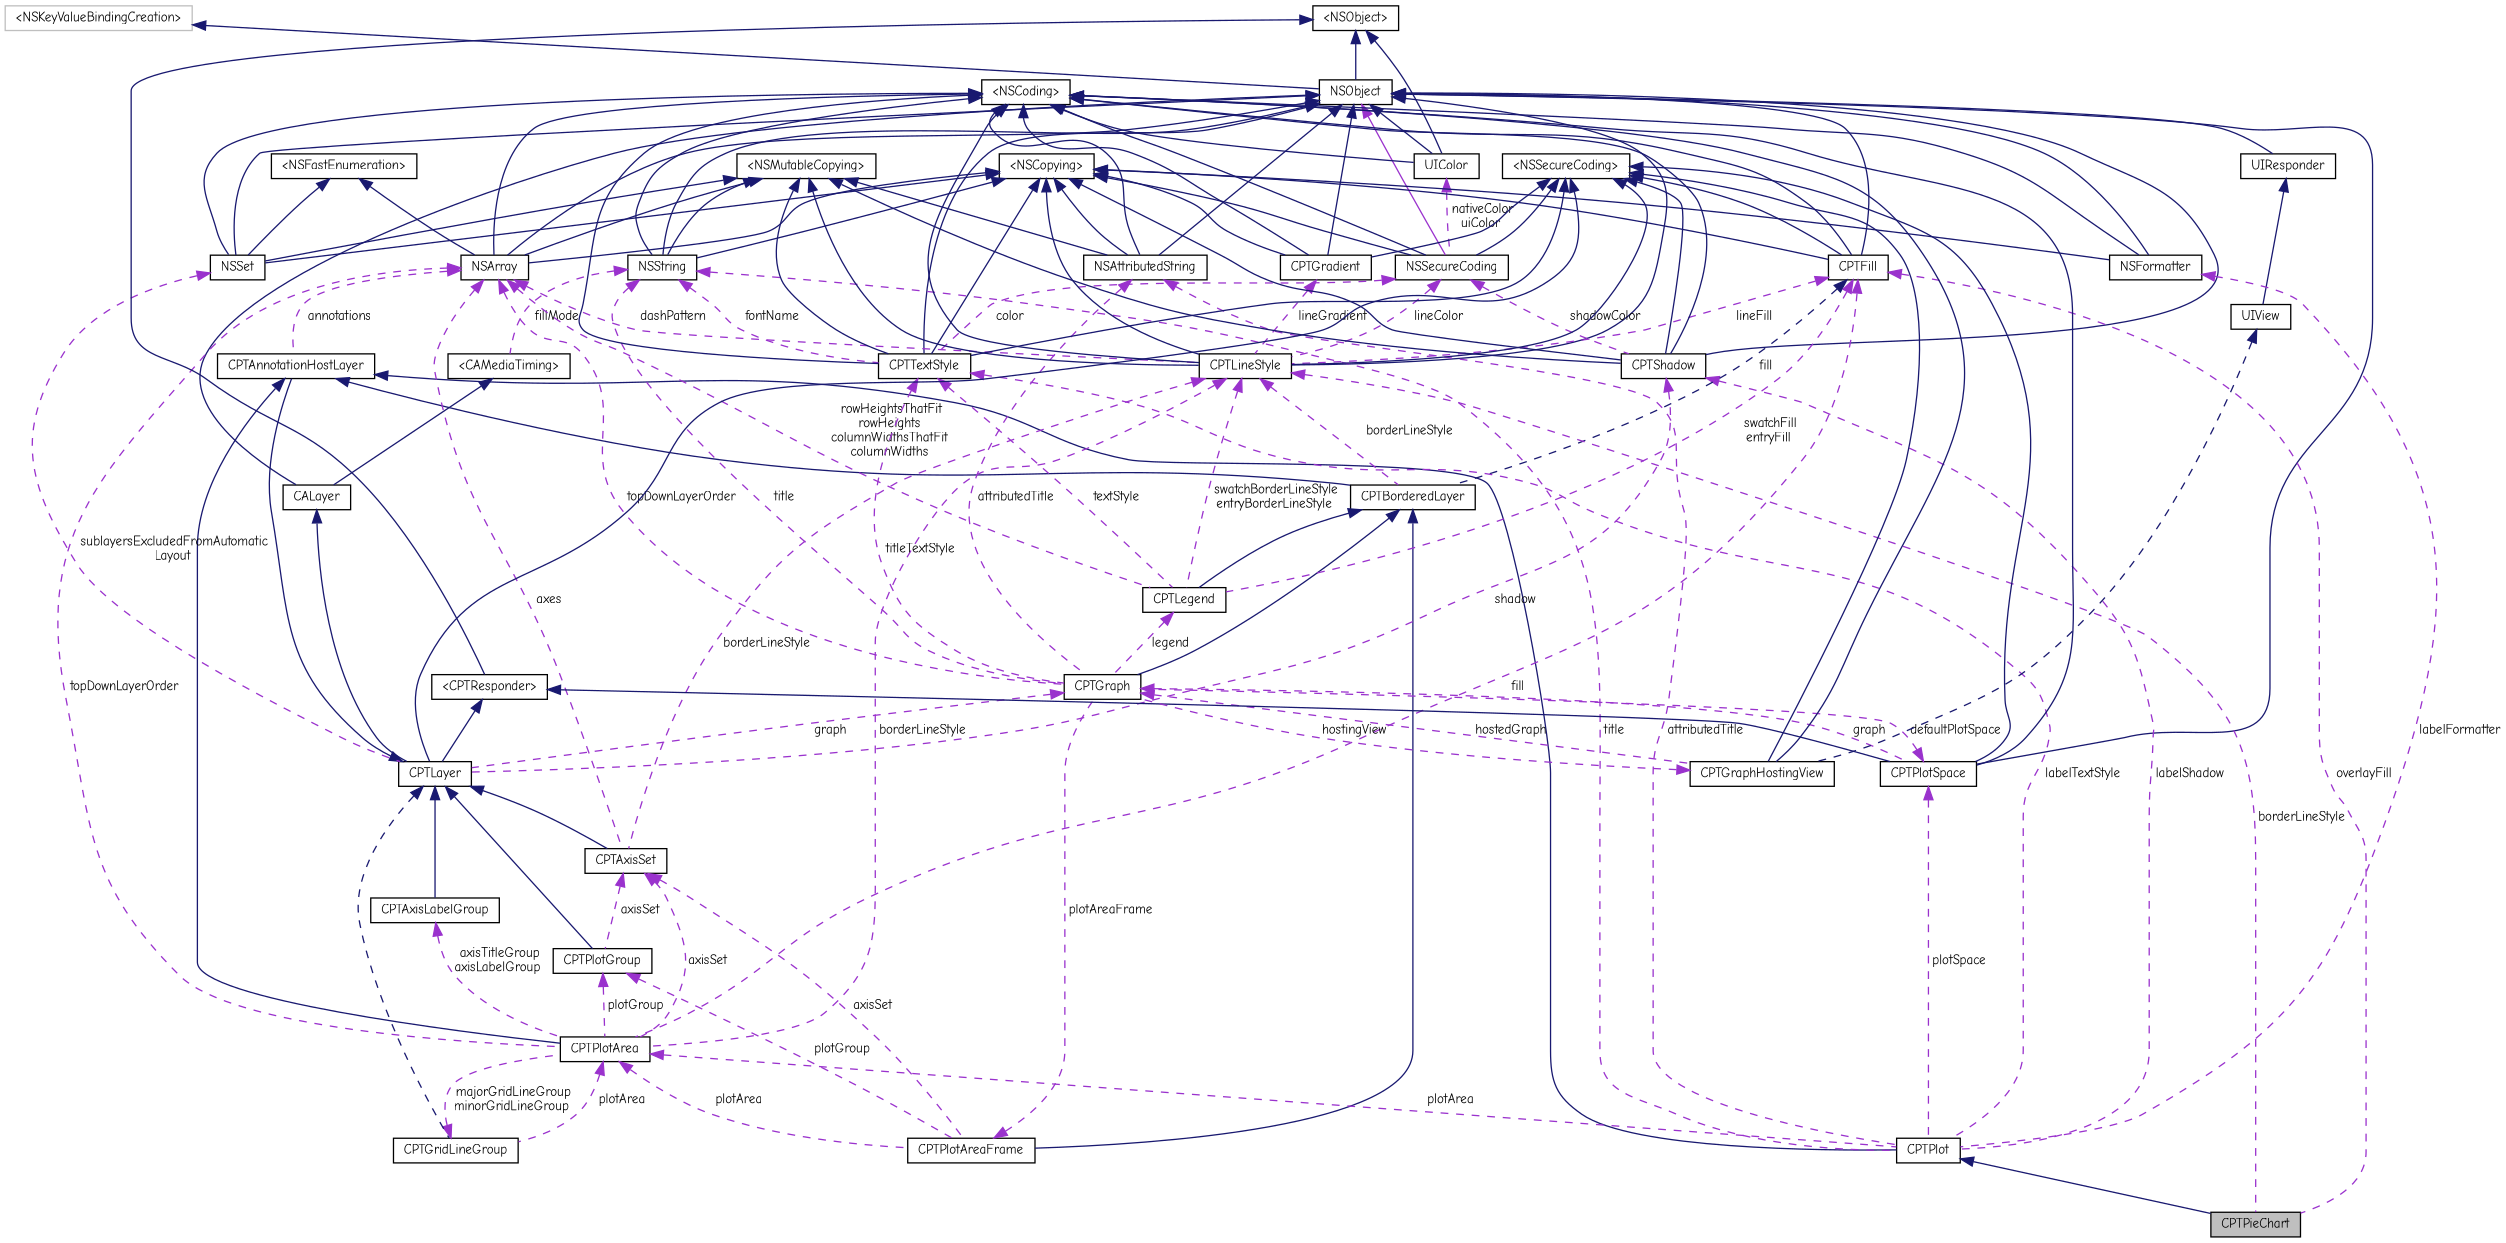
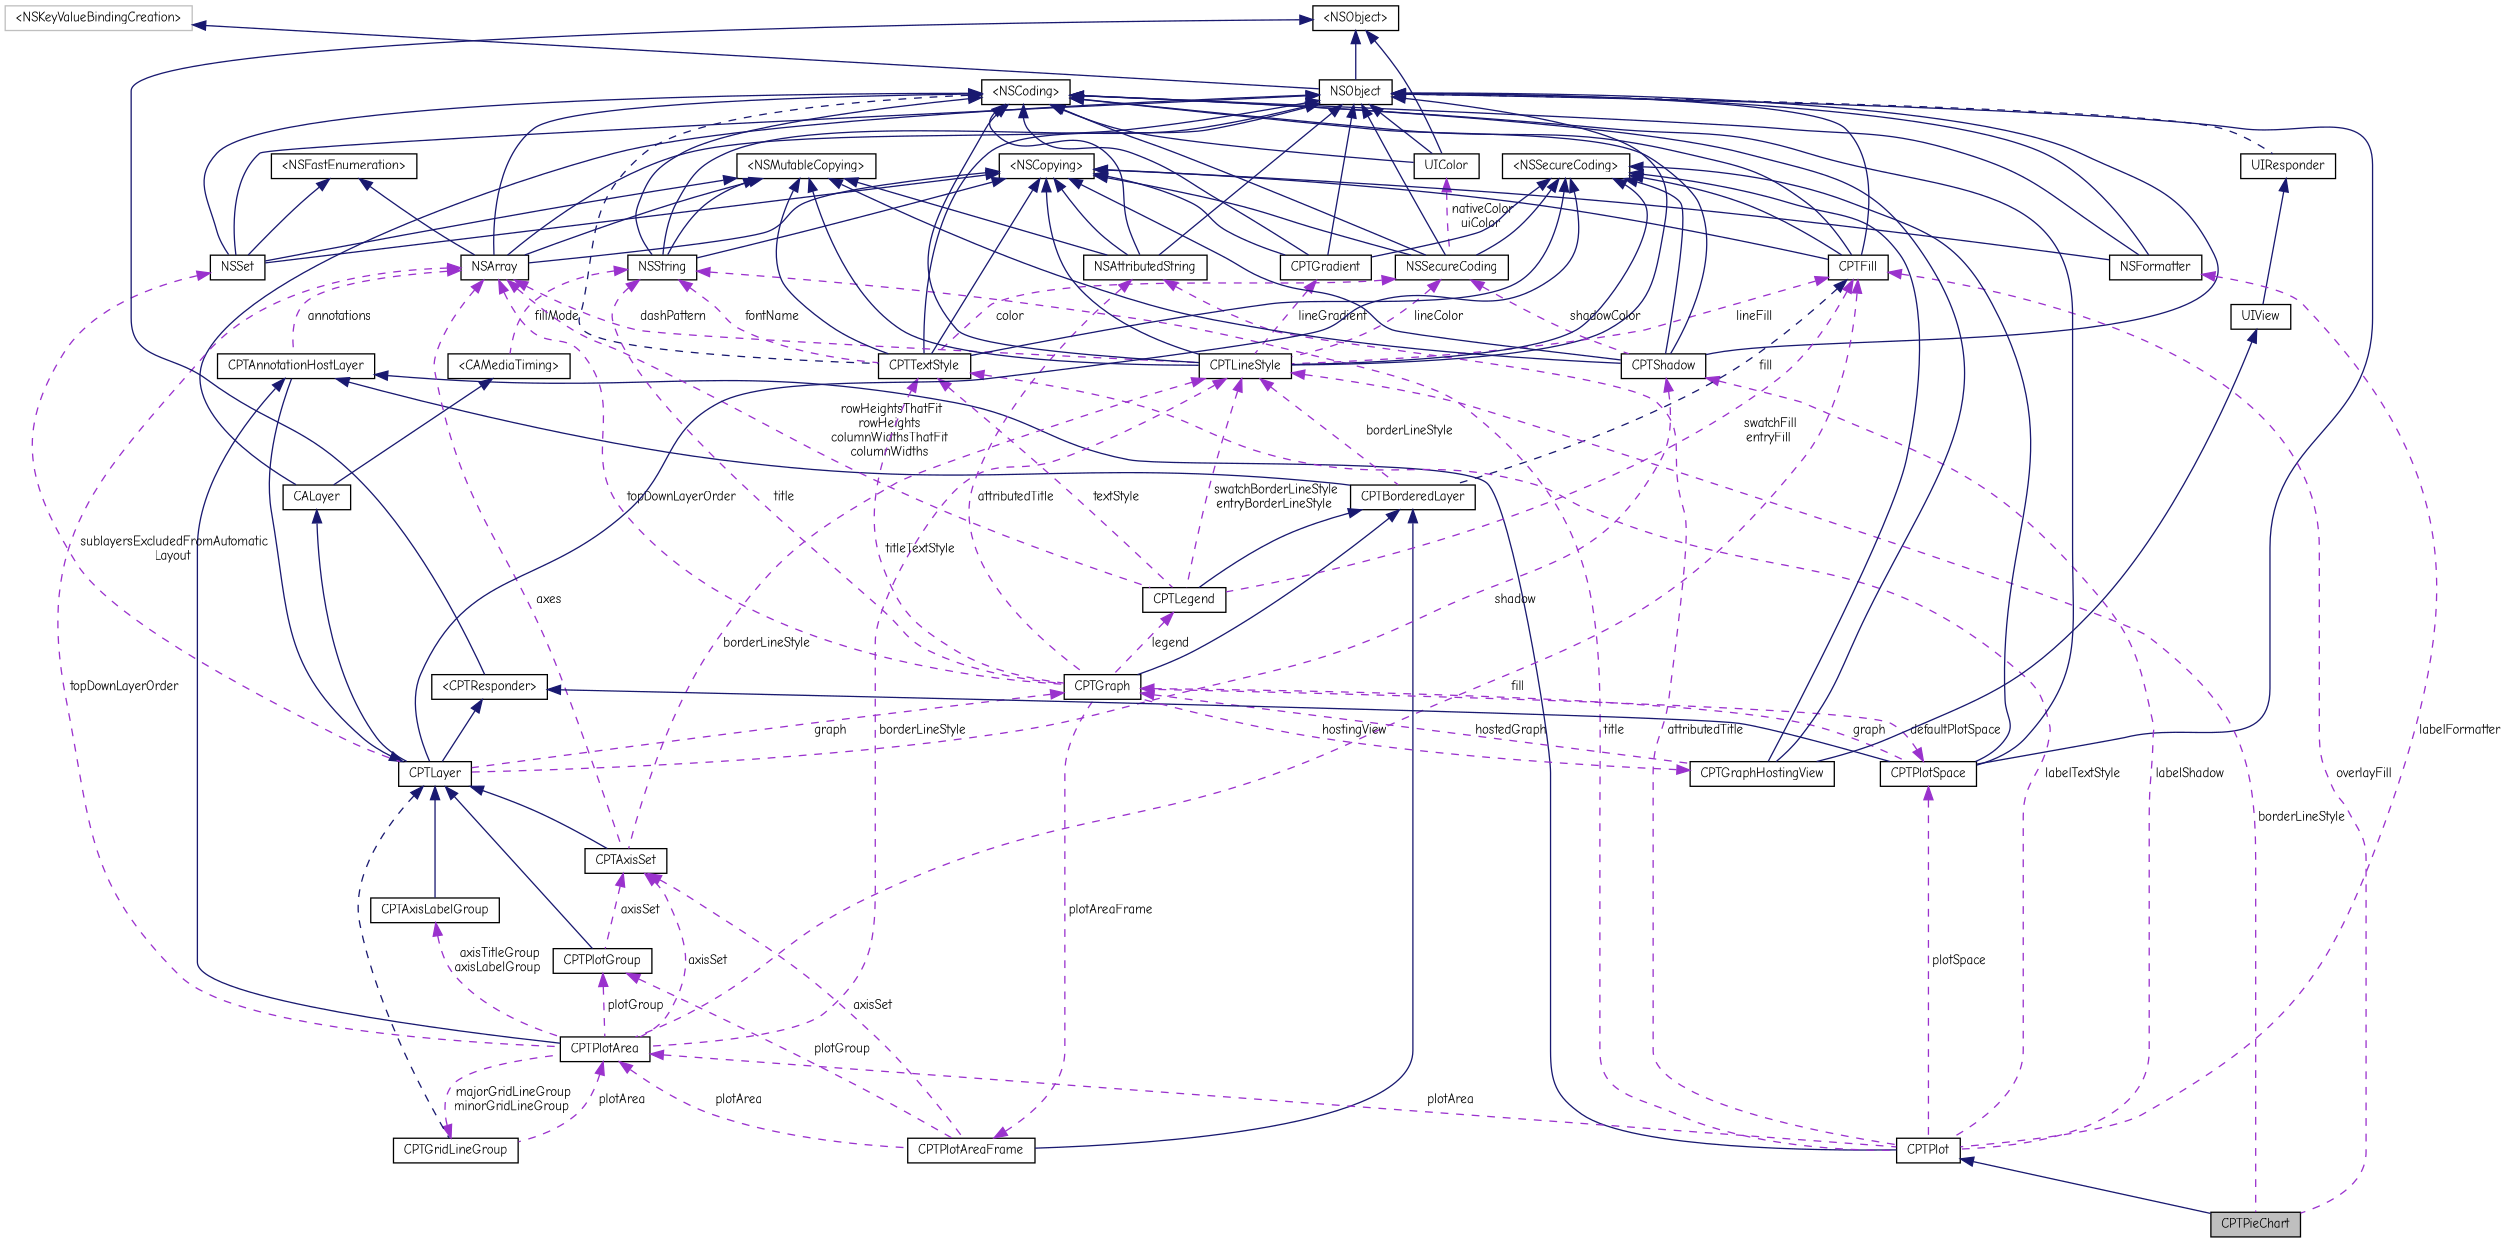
edge "UIResponder" -> "NSObject": style solid -> dashed
edge "NSSecureCoding" -> "NSObject": color darkorchid3 -> midnightblue
edge "CPTTextStyle" -> "<NSCoding>": style solid -> dashed
edge "CPTGraphHostingView" -> "UIView": style dashed -> solid
